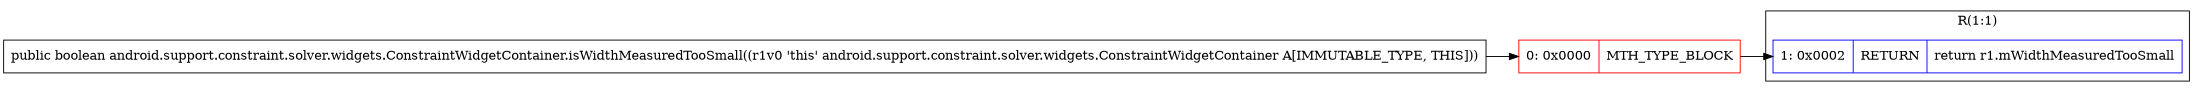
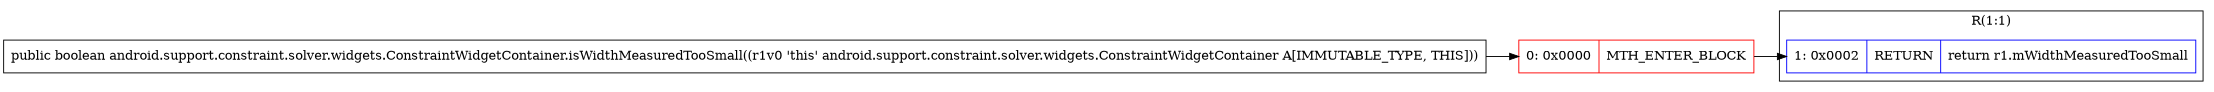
node "0: 0x0000": text "MTH_TYPE_BLOCK" -> "MTH_ENTER_BLOCK"
